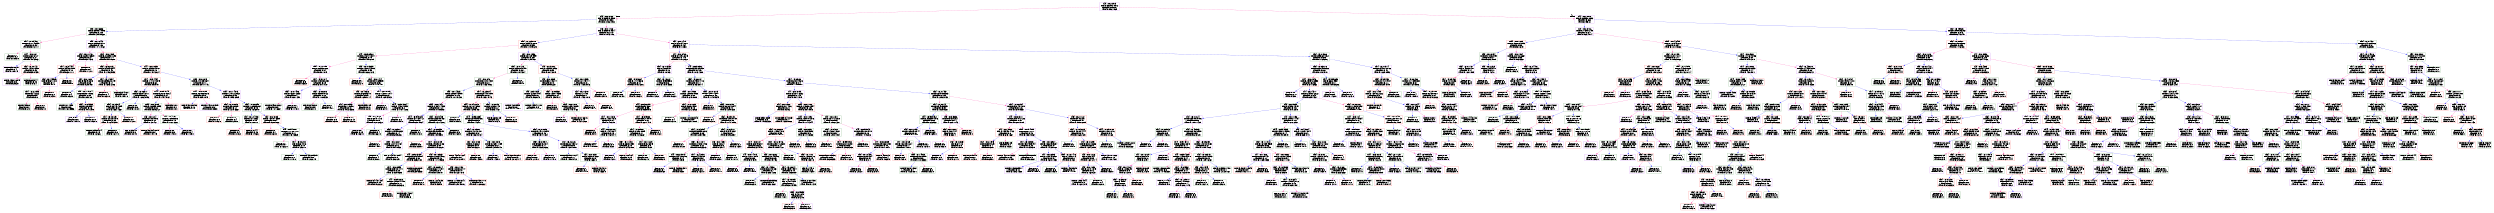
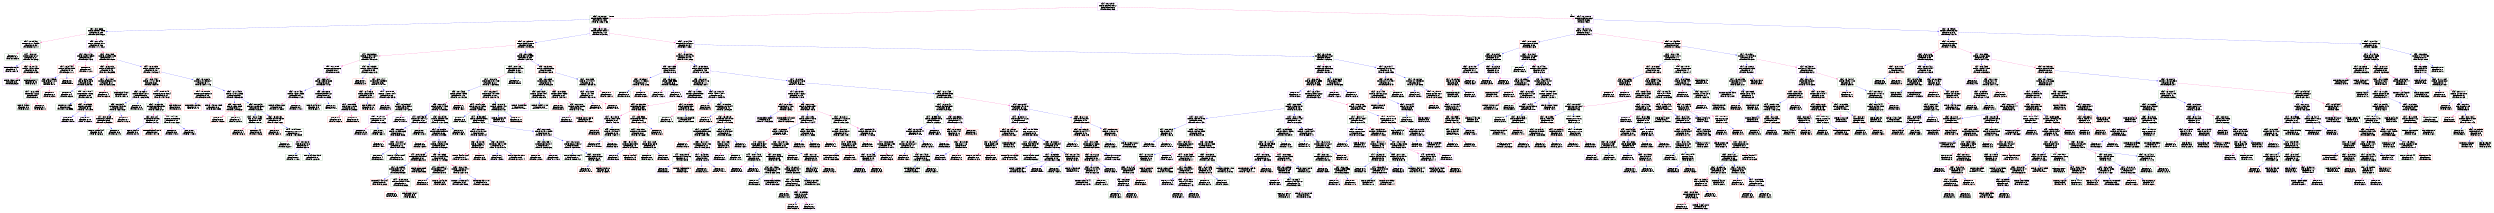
node "mse = 0.0 samples = 5 value = 1656.0": removed
node "mse = 0.0 samples = 4 value = 152.0": added
node "mse = 76906.75 samples = 4 value = 590.5": label "mse = 76906.75 samples = 4 value = 590.5" -> "mse = 76906.75 samples = 6 value = 590.5"
node "mse = 24790.2222 samples = 3 value = 1070.6667": removed
